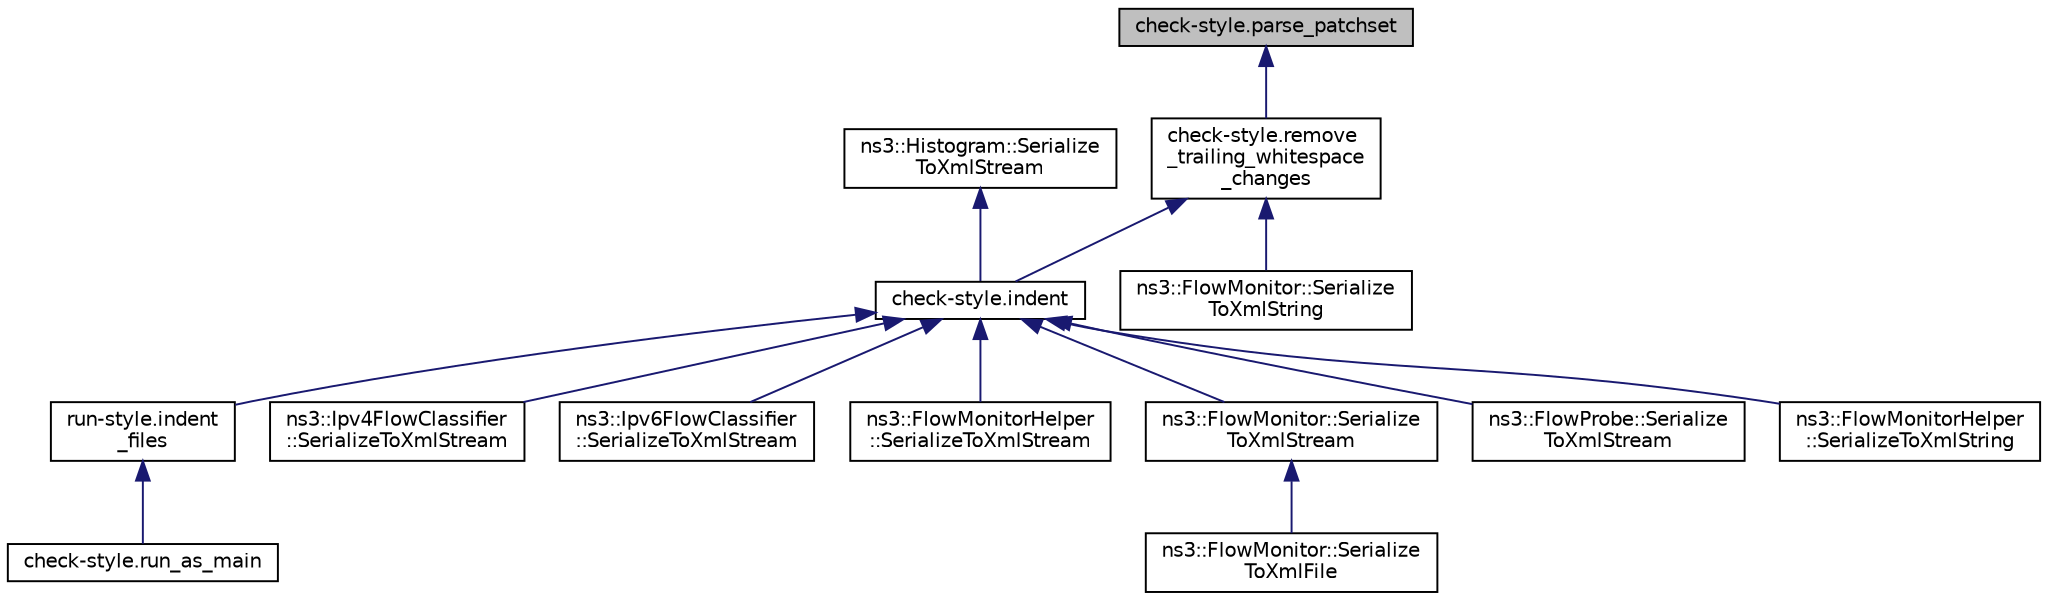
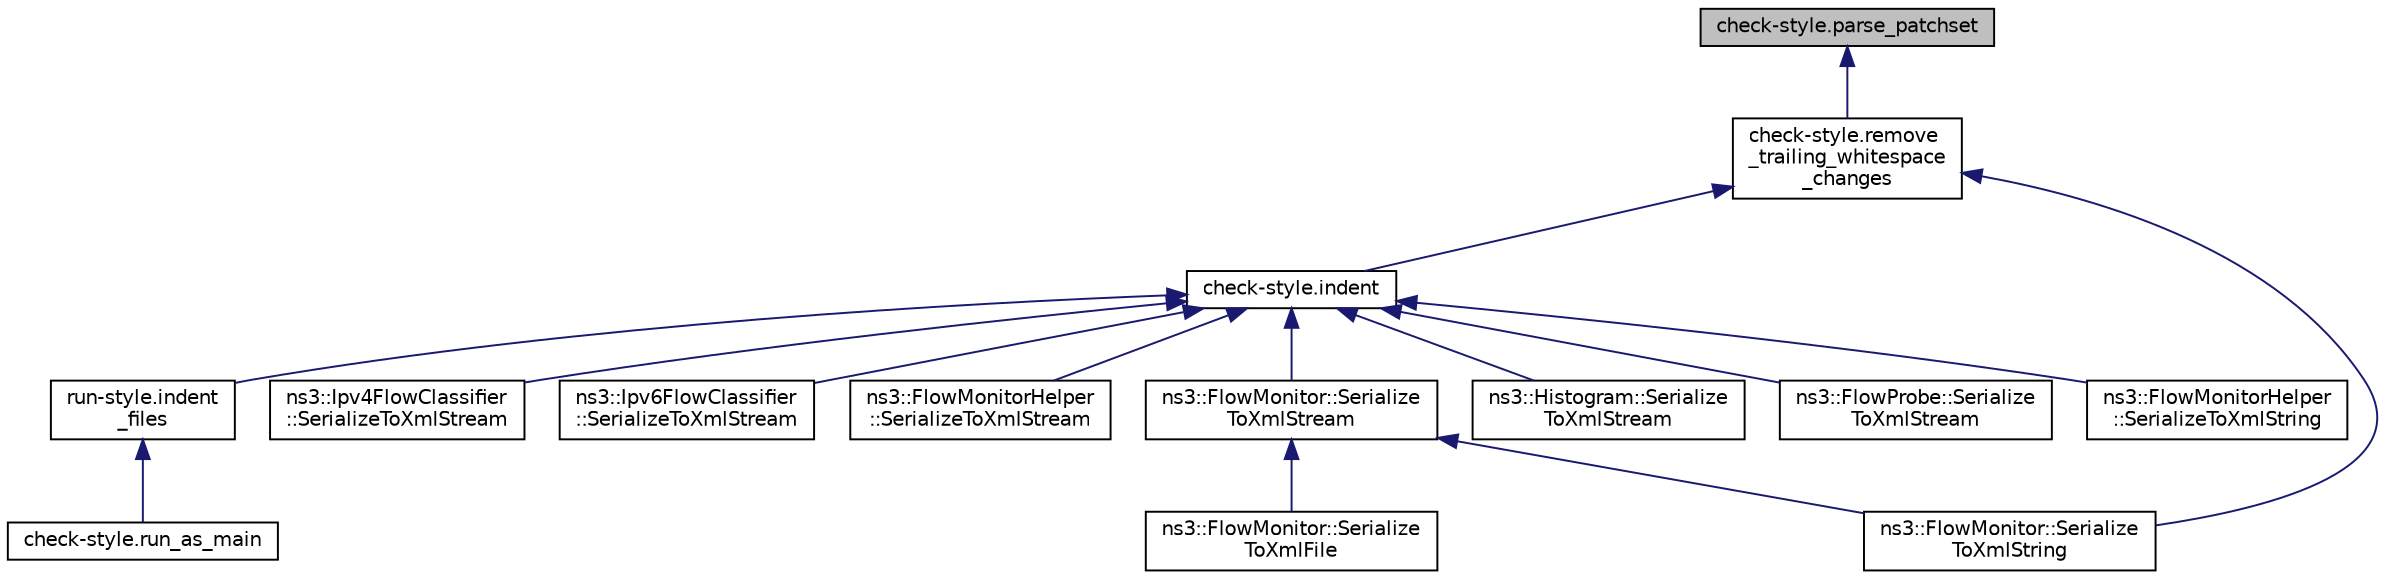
edge "check-style.indent" -> "ns3::Histogram::Serialize ToXmlStream": reversed
edge "ns3::FlowMonitor::Serialize ToXmlString" -> "ns3::FlowMonitor::Serialize ToXmlStream": added
